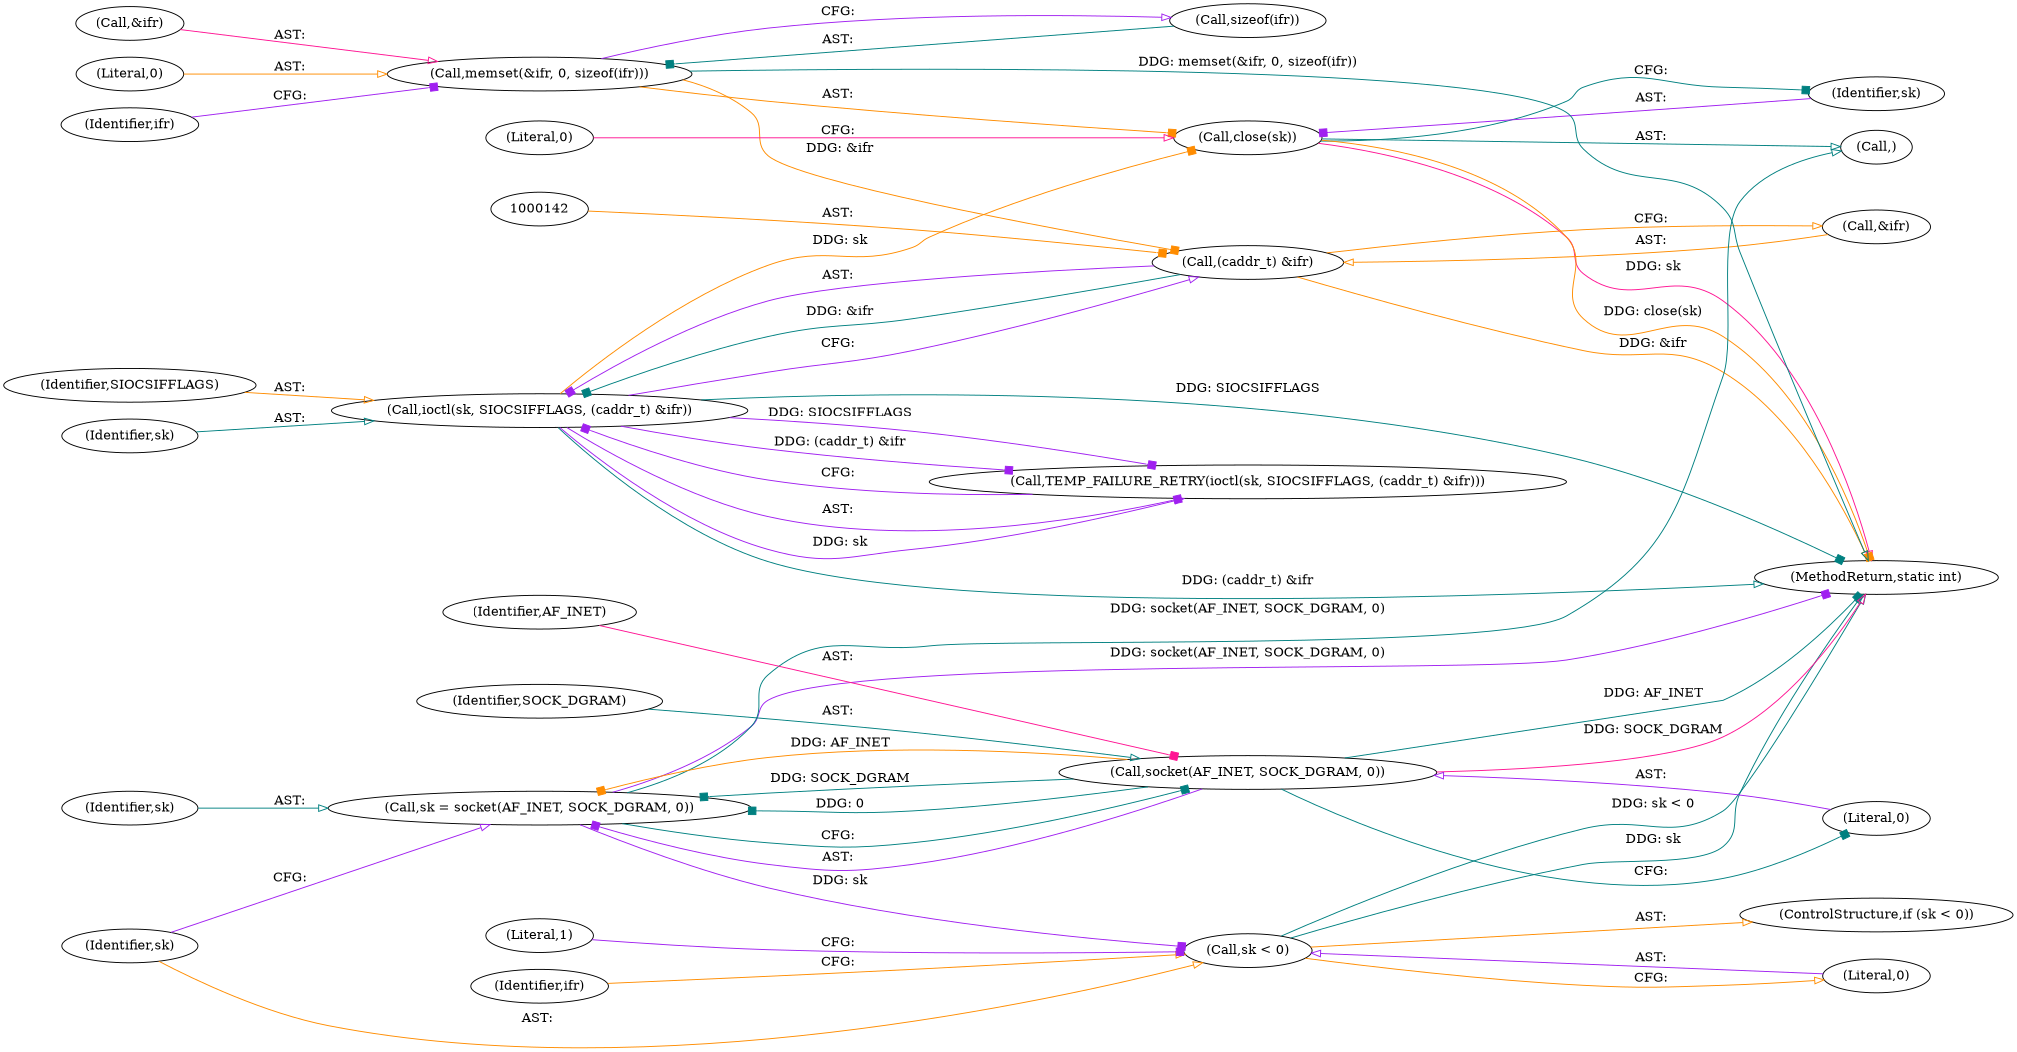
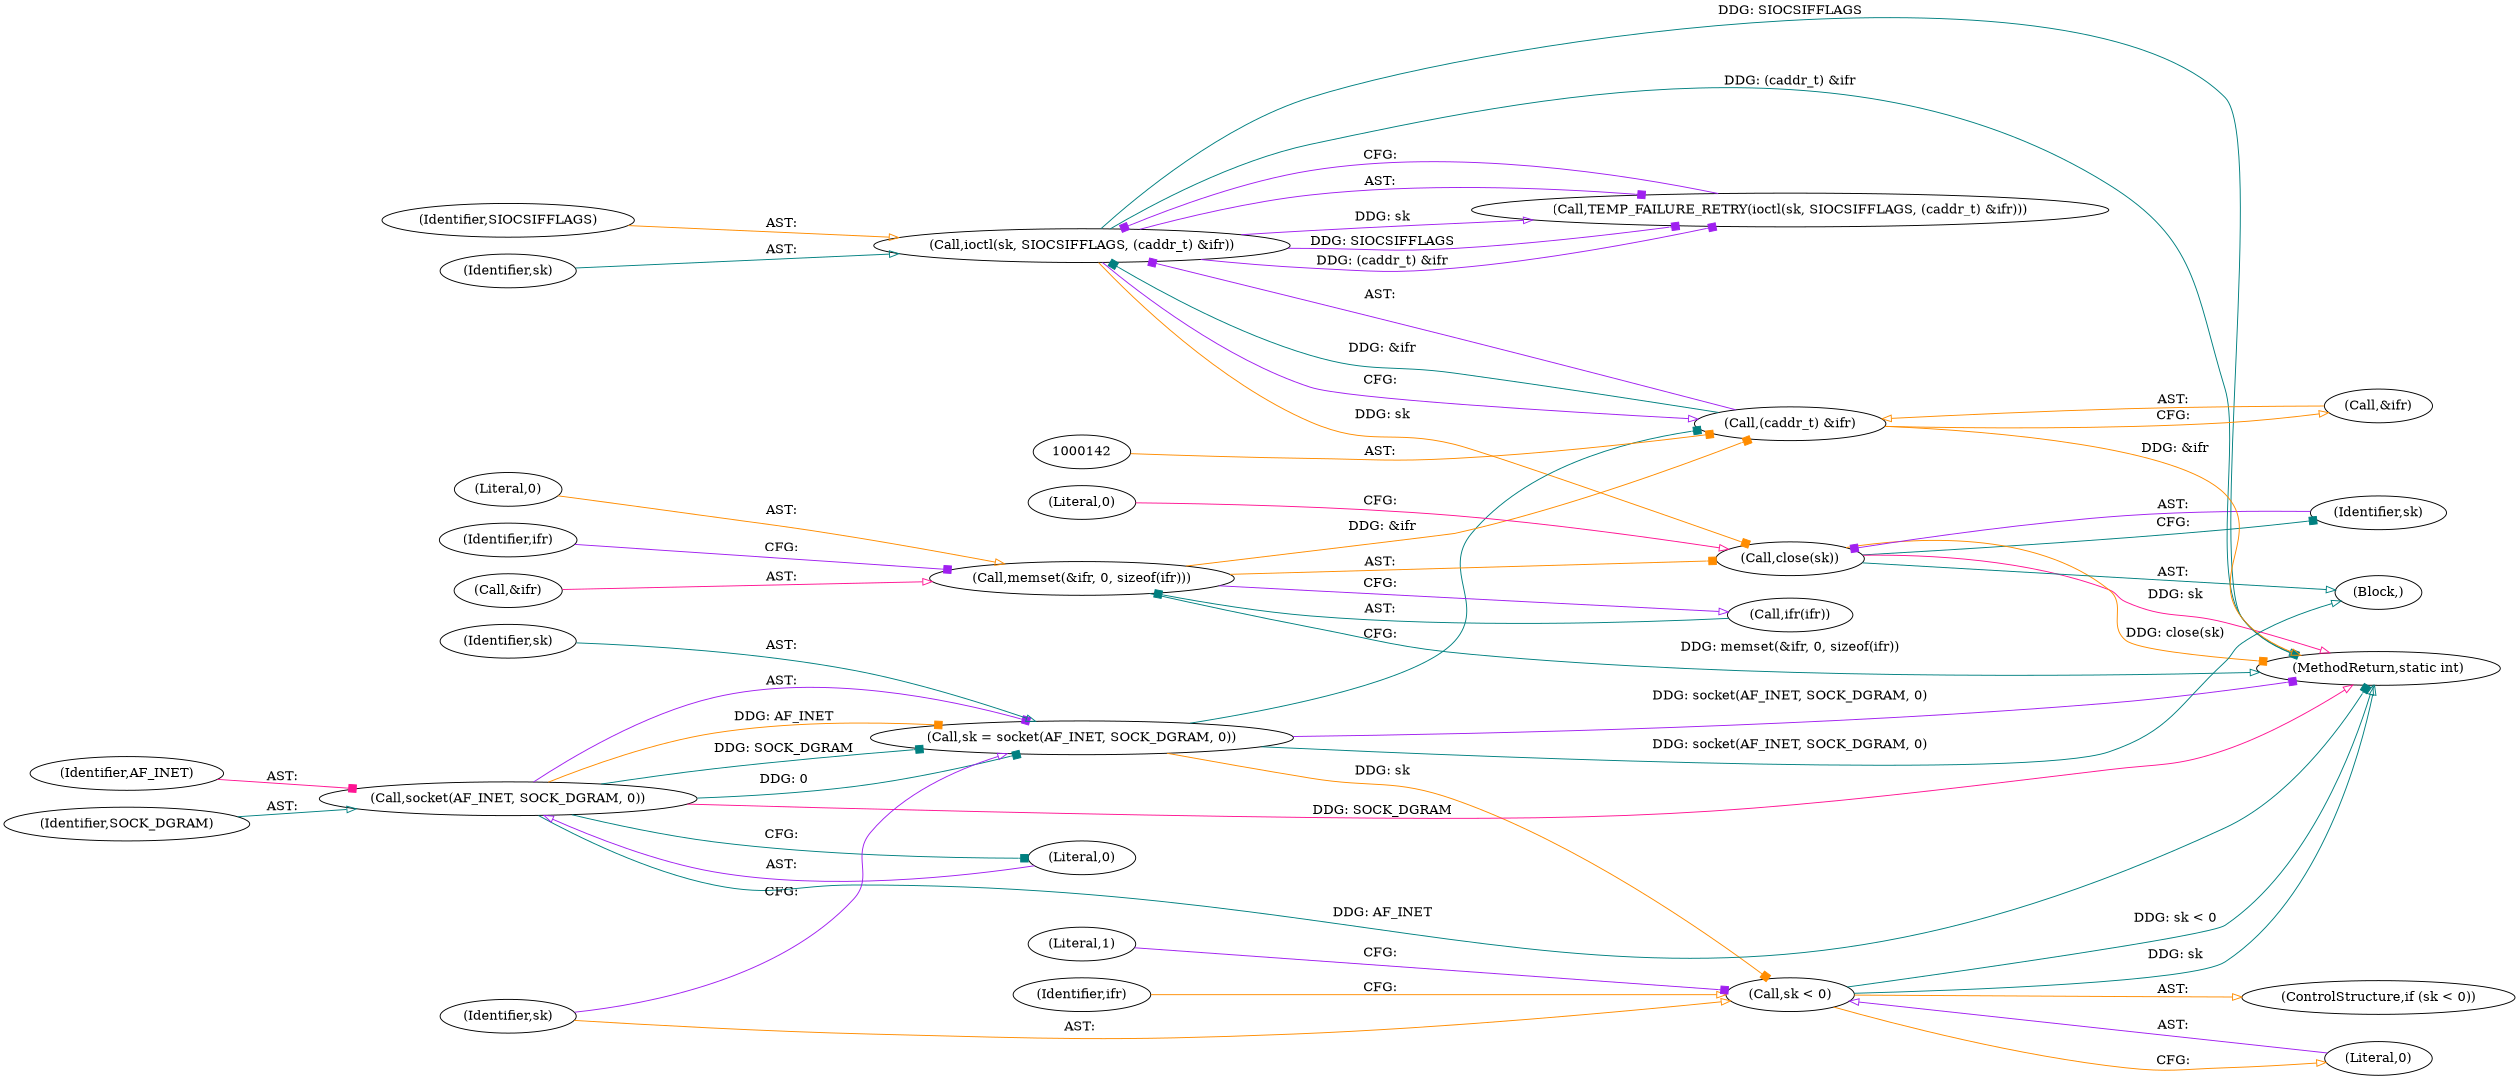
node "(Call,sizeof(ifr))": label "(Call,sizeof(ifr))" -> "(Call,ifr(ifr))"
node "(Call,)": label "(Call,)" -> "(Block,)"
edge "(Call,sk = socket(AF_INET, SOCK_DGRAM, 0))" -> "(Call,socket(AF_INET, SOCK_DGRAM, 0))": now "(Call,sk = socket(AF_INET, SOCK_DGRAM, 0))" -> "(Call,(caddr_t) &ifr)"
edge "(Call,sk = socket(AF_INET, SOCK_DGRAM, 0))" -> "(Call,sk < 0)": color purple -> darkorange
